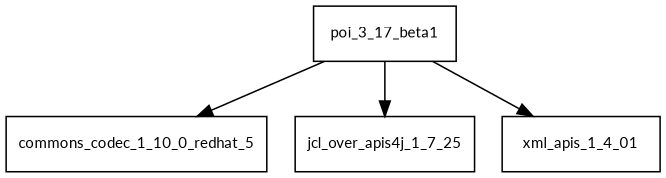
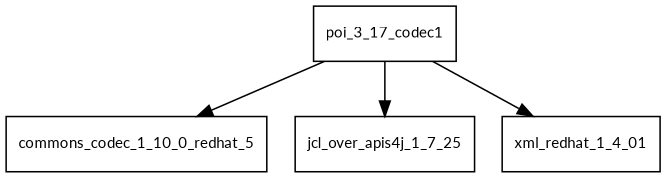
node "poi_3_17_beta1": label "poi_3_17_beta1" -> "poi_3_17_codec1"
node "xml_apis_1_4_01": label "xml_apis_1_4_01" -> "xml_redhat_1_4_01"
